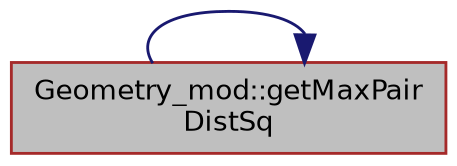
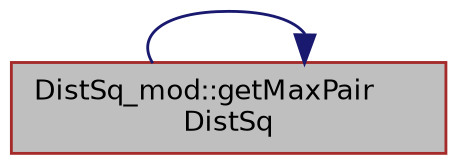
node "Geometry_mod::getMaxPair DistSq": label "Geometry_mod::getMaxPair DistSq" -> "DistSq_mod::getMaxPair DistSq"
